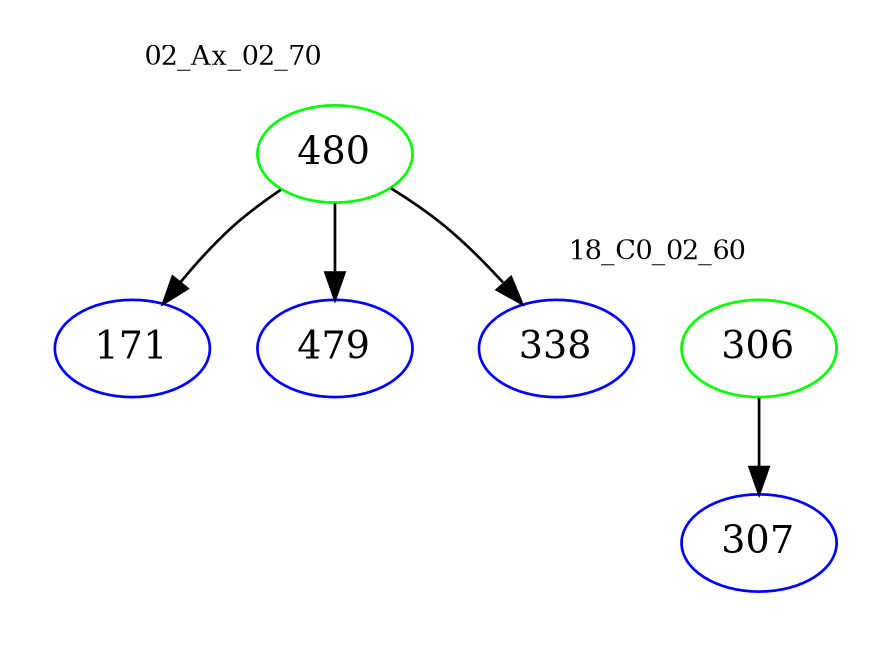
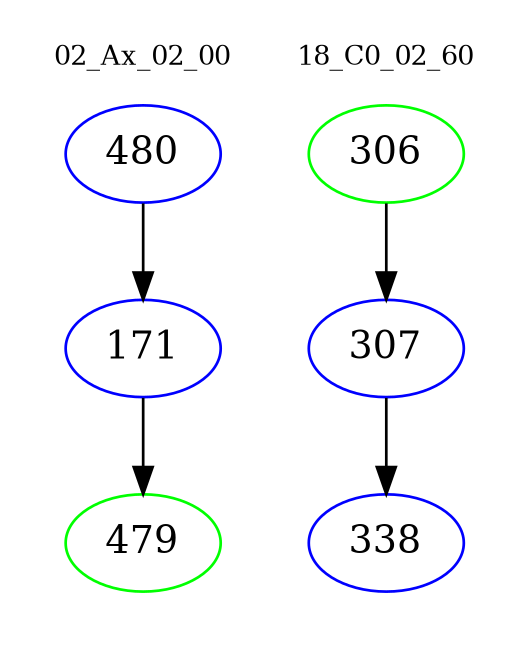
cluster "02_Ax_02_70": label "02_Ax_02_70" -> "02_Ax_02_00"
node "480": color green -> blue
edge "480" -> "479": now "171" -> "479"
edge "480" -> "338": now "307" -> "338"
node "479": color blue -> green
